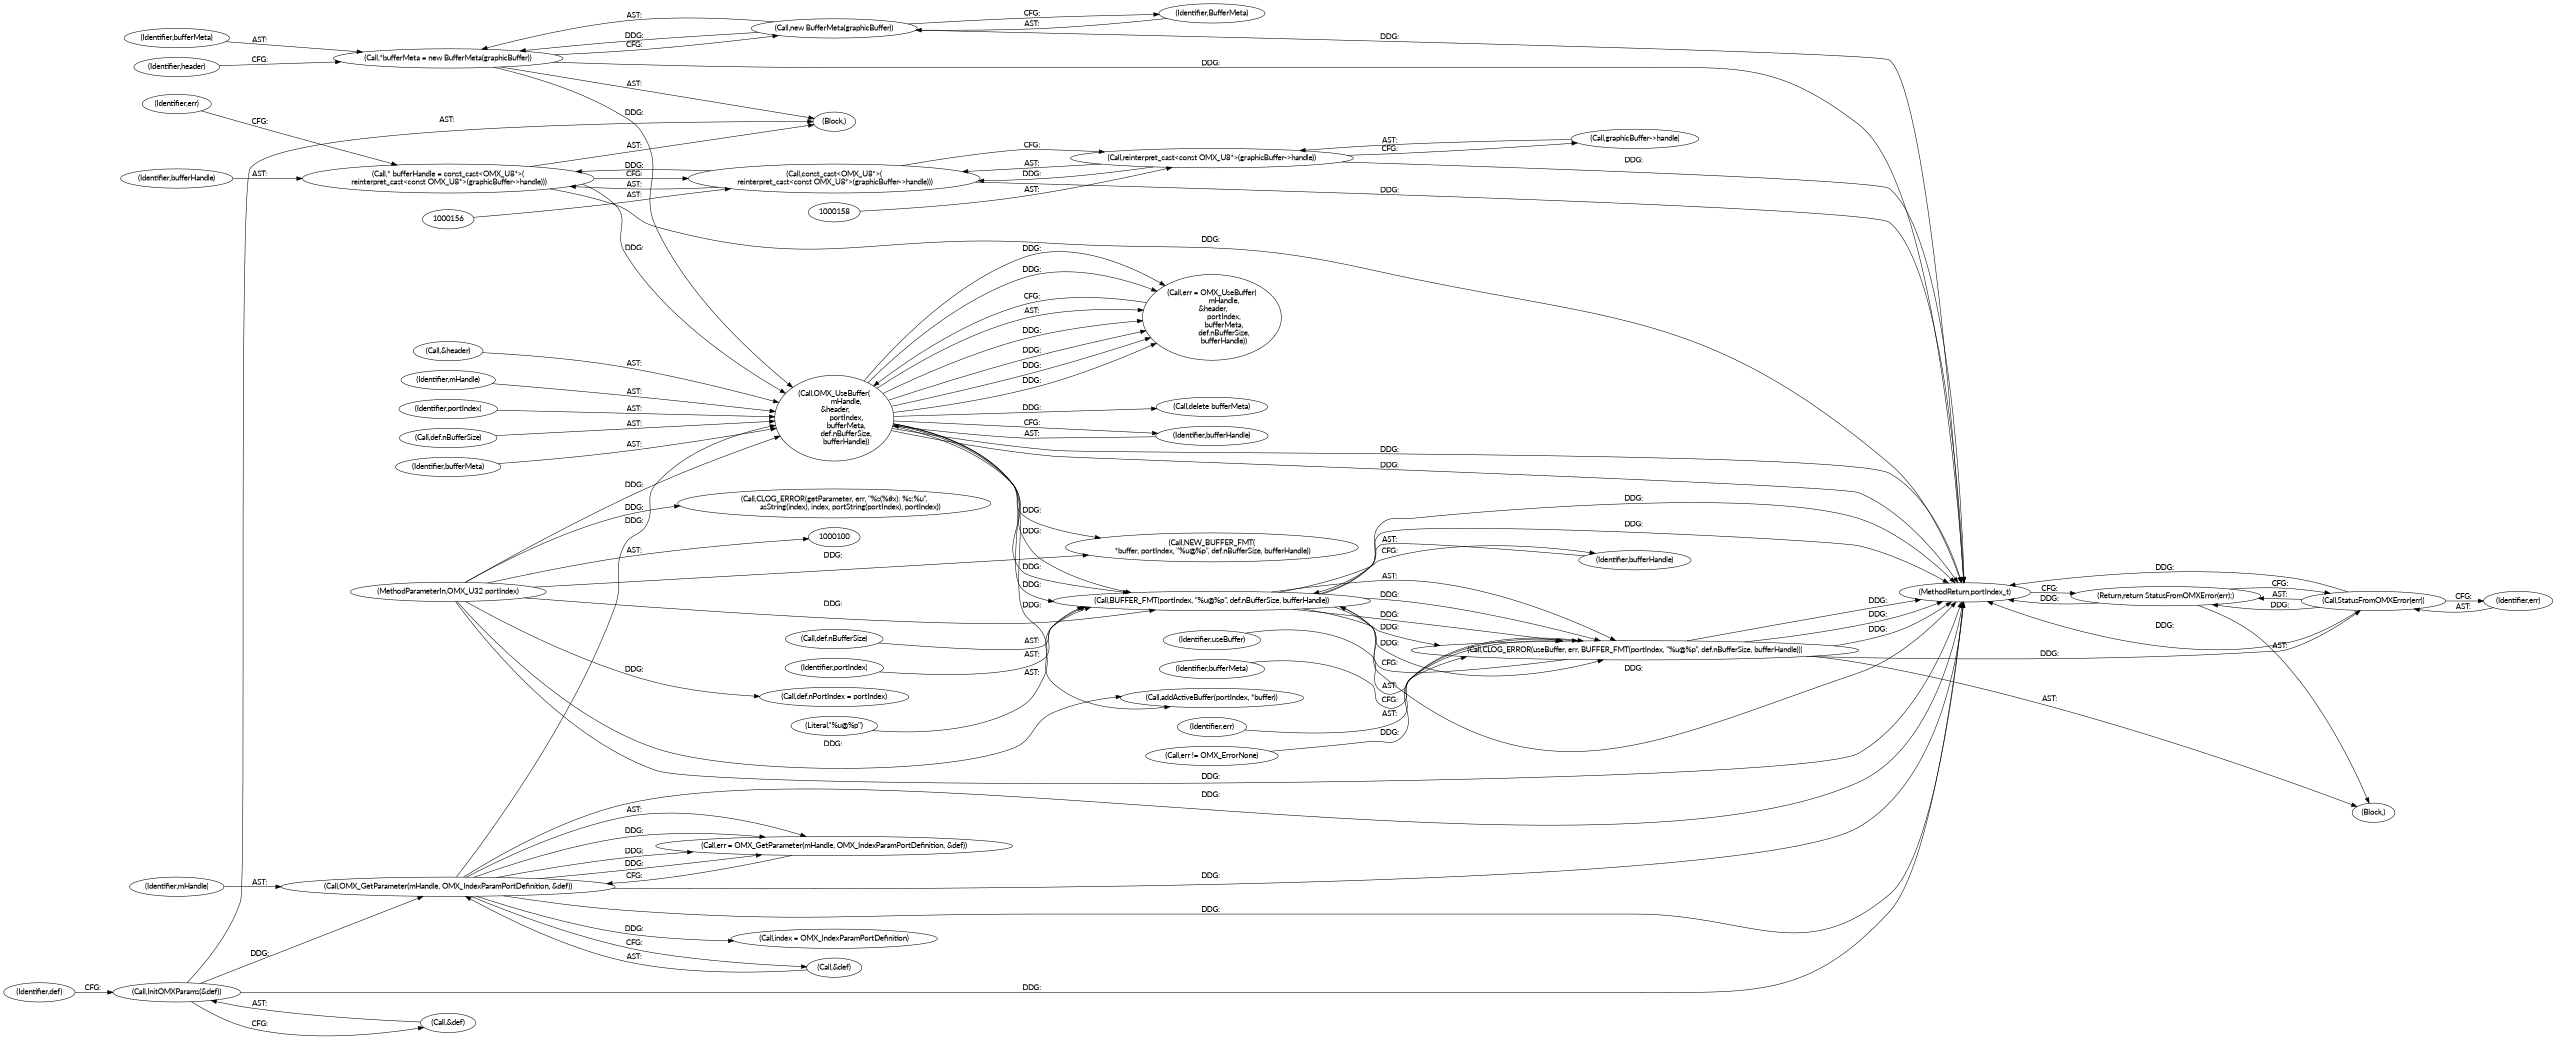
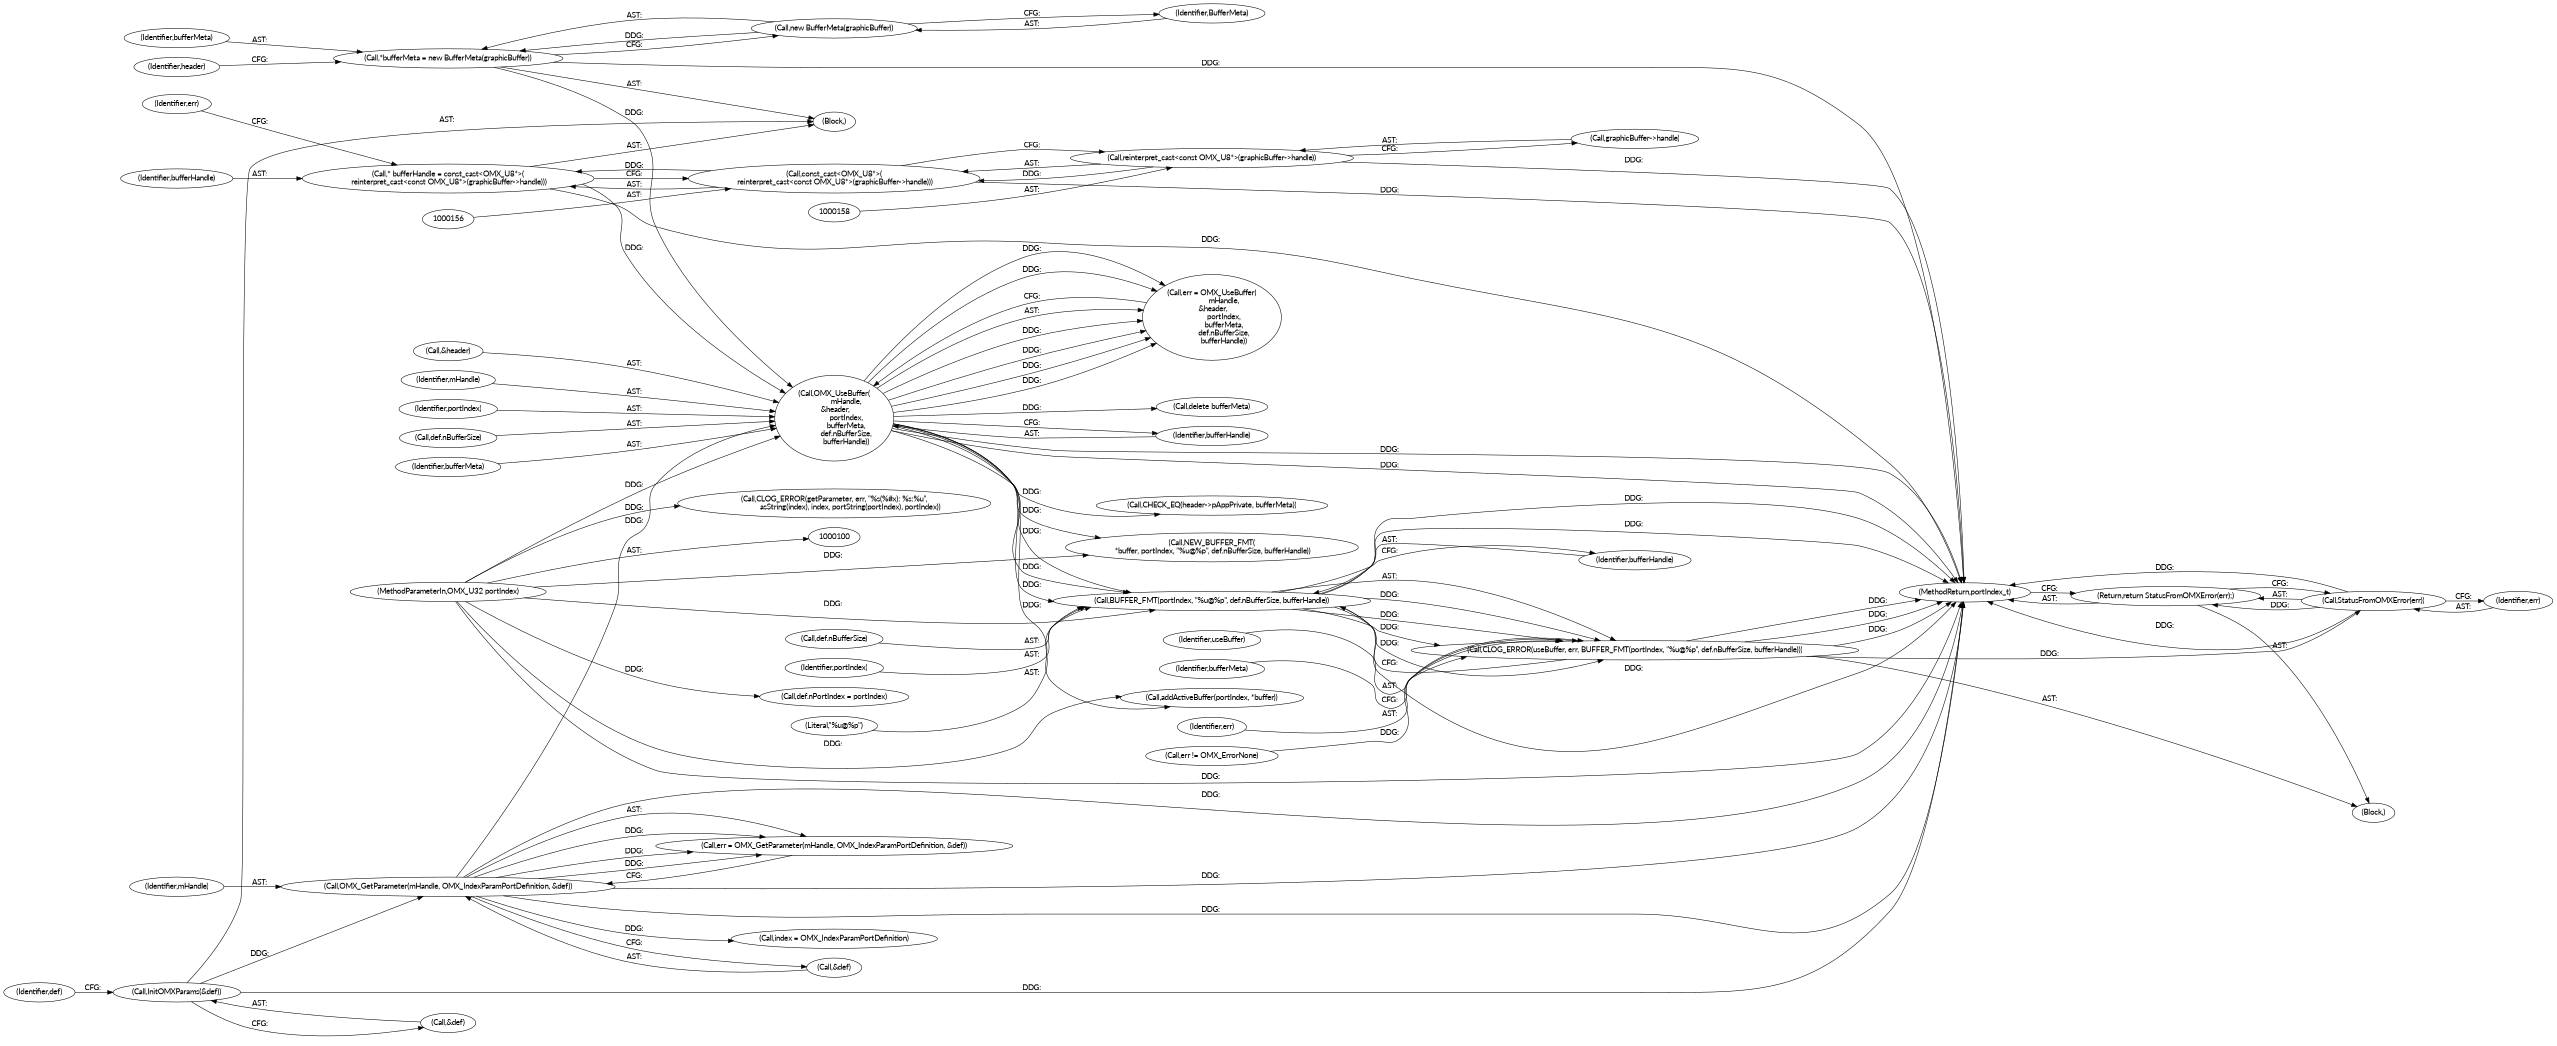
edge "(Call,new BufferMeta(graphicBuffer))" -> "(MethodReturn,portIndex_t)": removed, label "DDG:"
node "(Call,CHECK_EQ(header->pAppPrivate, bufferMeta))": added
edge "(Return,return StatusFromOMXError(err);)" -> "(MethodReturn,portIndex_t)": label "DDG: " -> "AST: "
